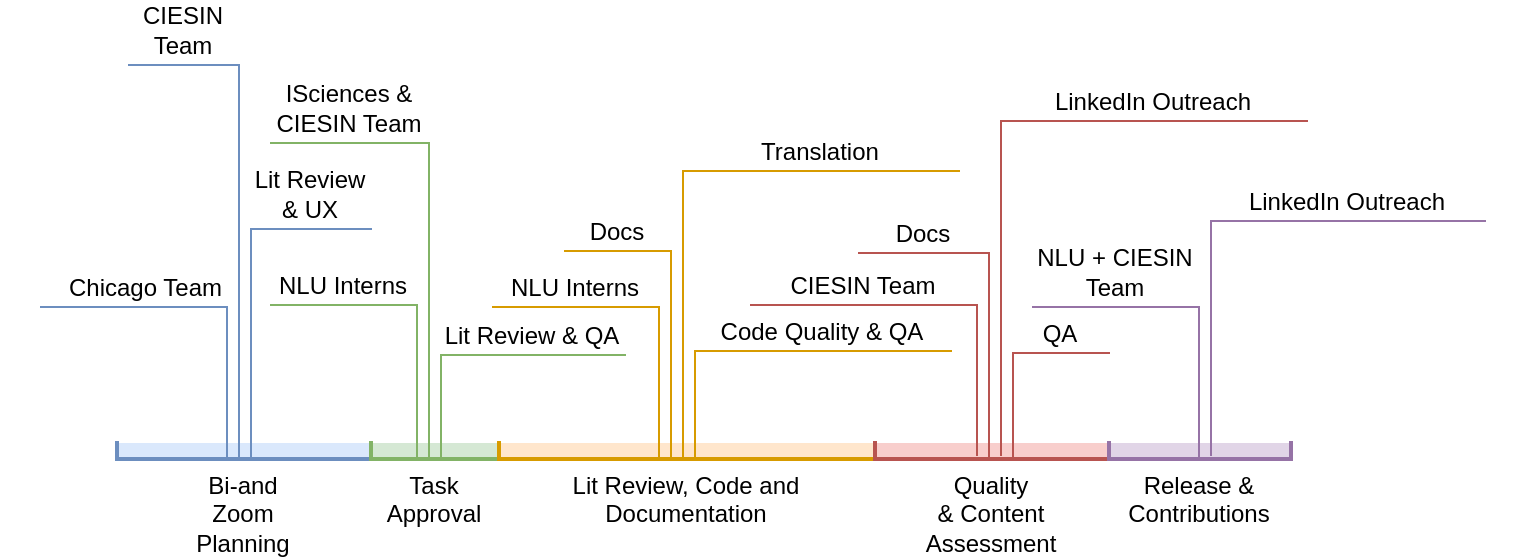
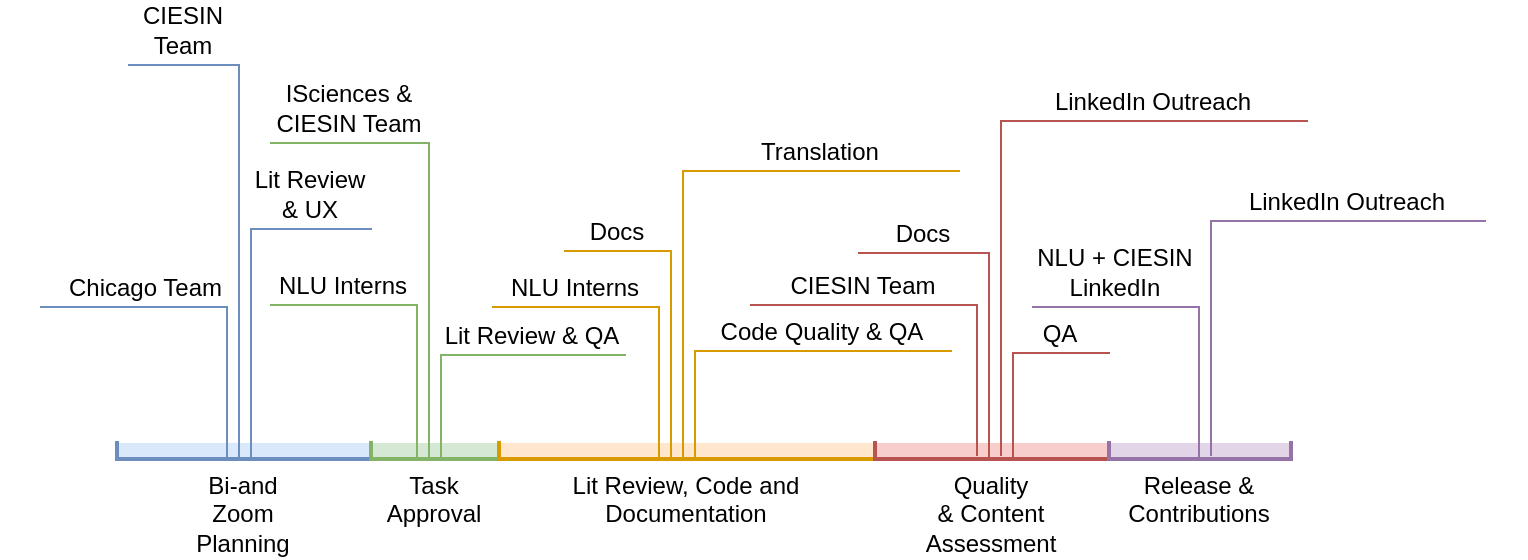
node "NLU + CIESIN Team": label "NLU + CIESIN Team" -> "NLU + CIESIN LinkedIn"
